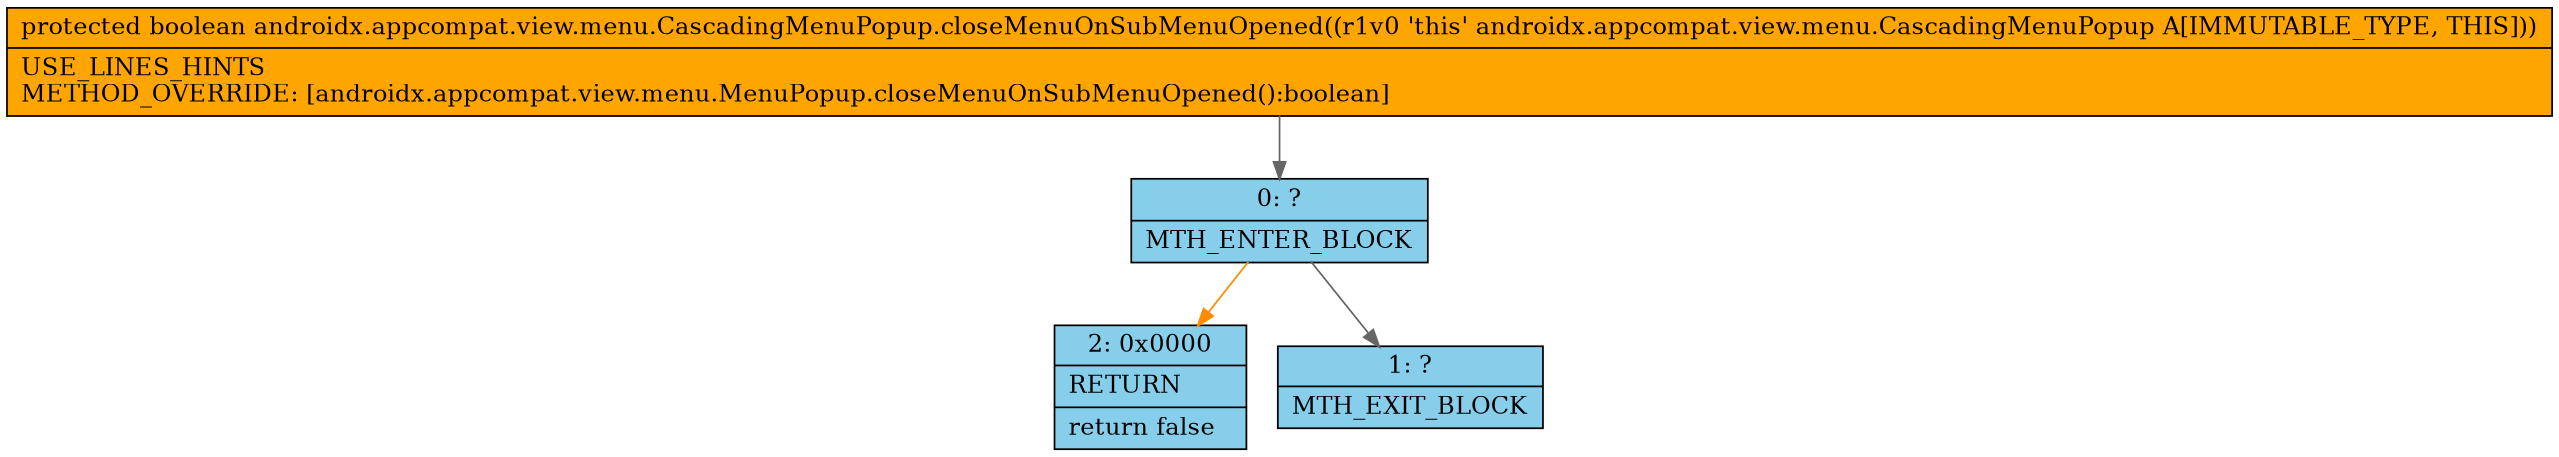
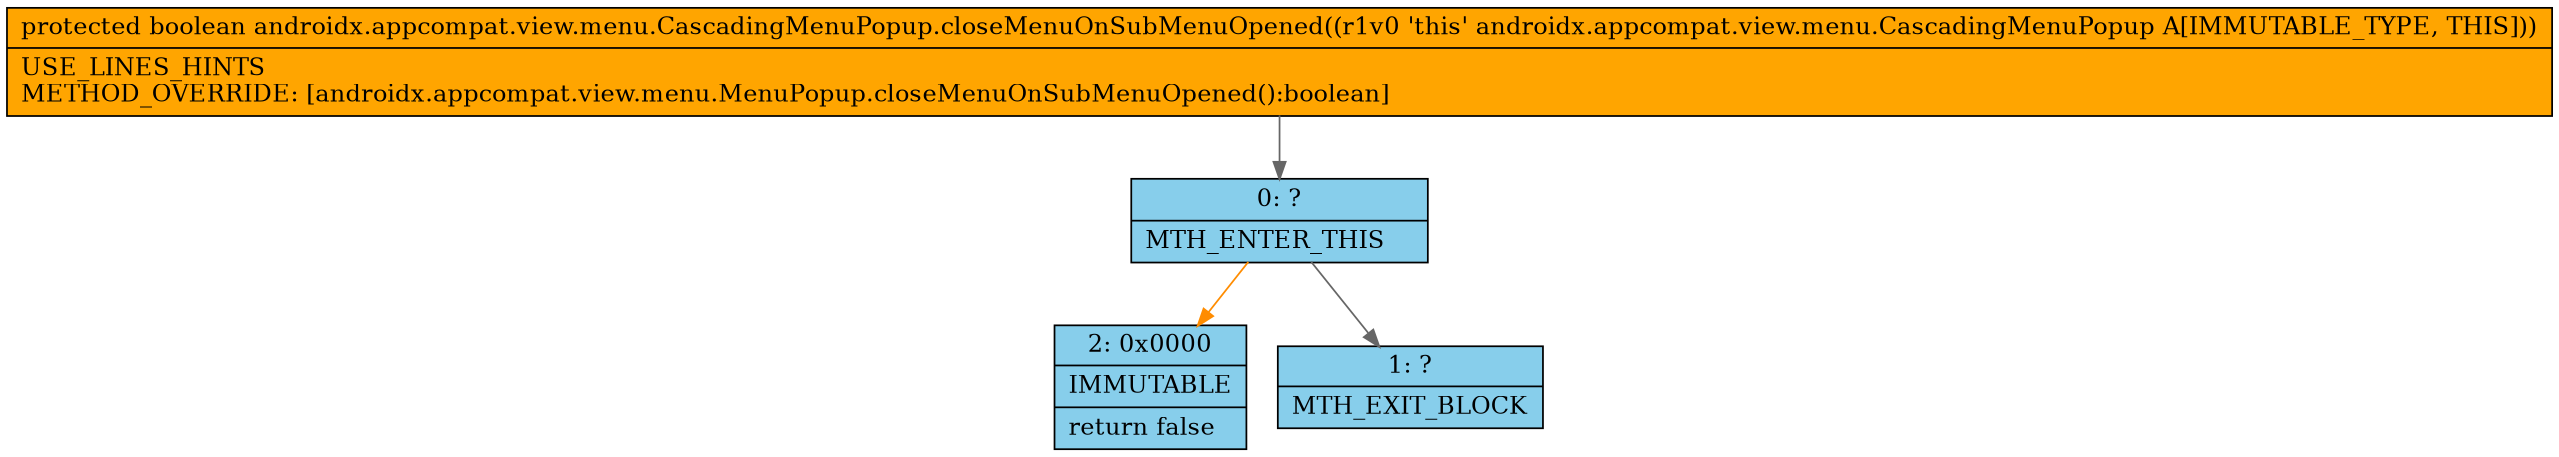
node "0: ?": text "MTH_ENTER_BLOCK" -> "MTH_ENTER_THIS"
node "2: 0x0000": text "RETURN" -> "IMMUTABLE"
